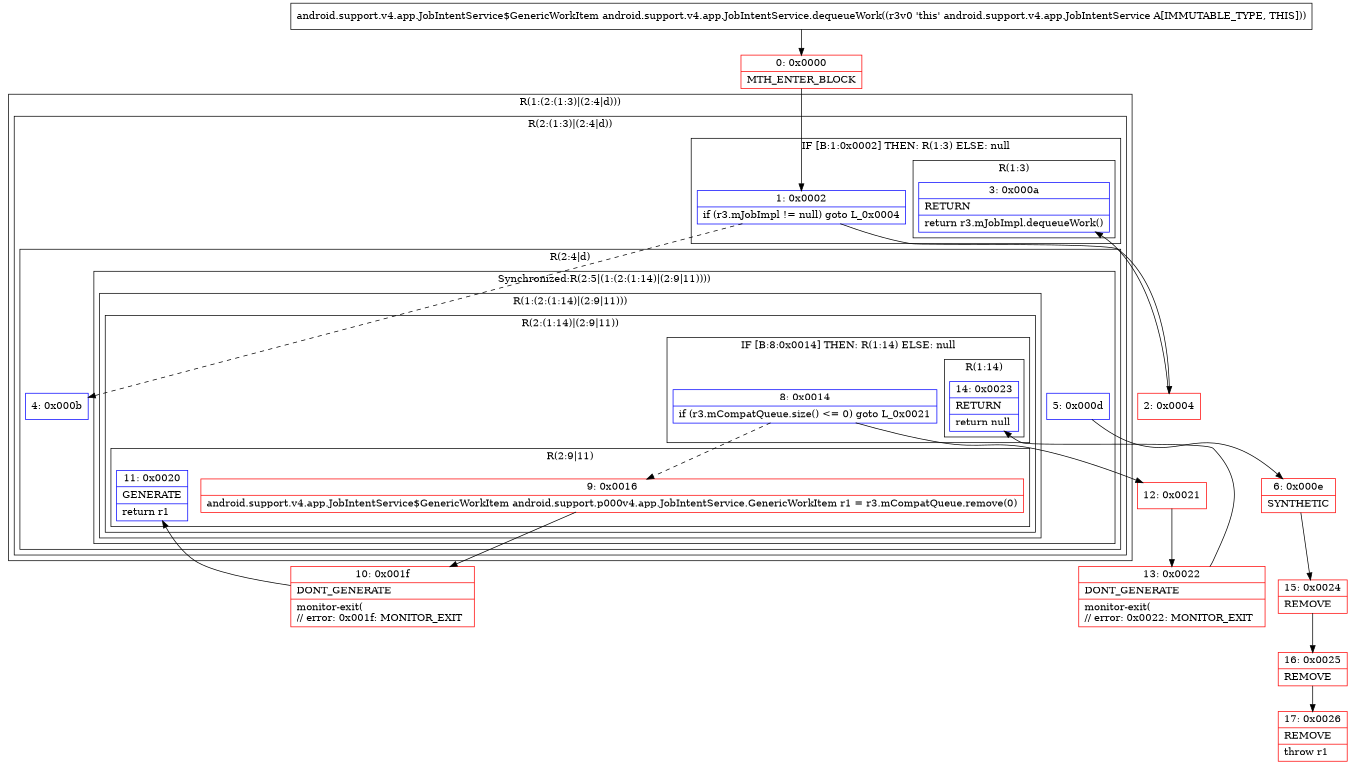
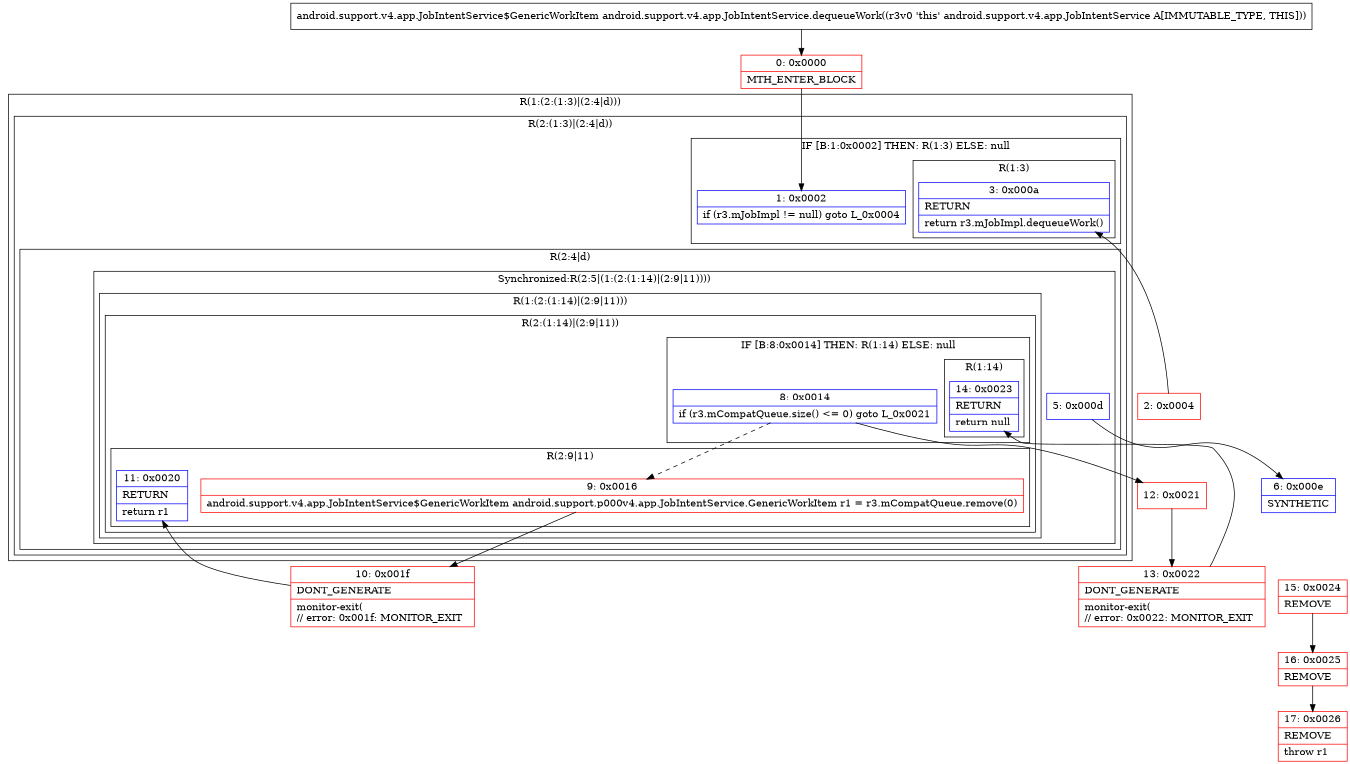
edge "1: 0x0002" -> "2: 0x0004": removed
node "4: 0x000b": removed
node "11: 0x0020": text "GENERATE" -> "RETURN"
node "6: 0x000e": color red -> blue
edge "6: 0x000e" -> "15: 0x0024": removed
